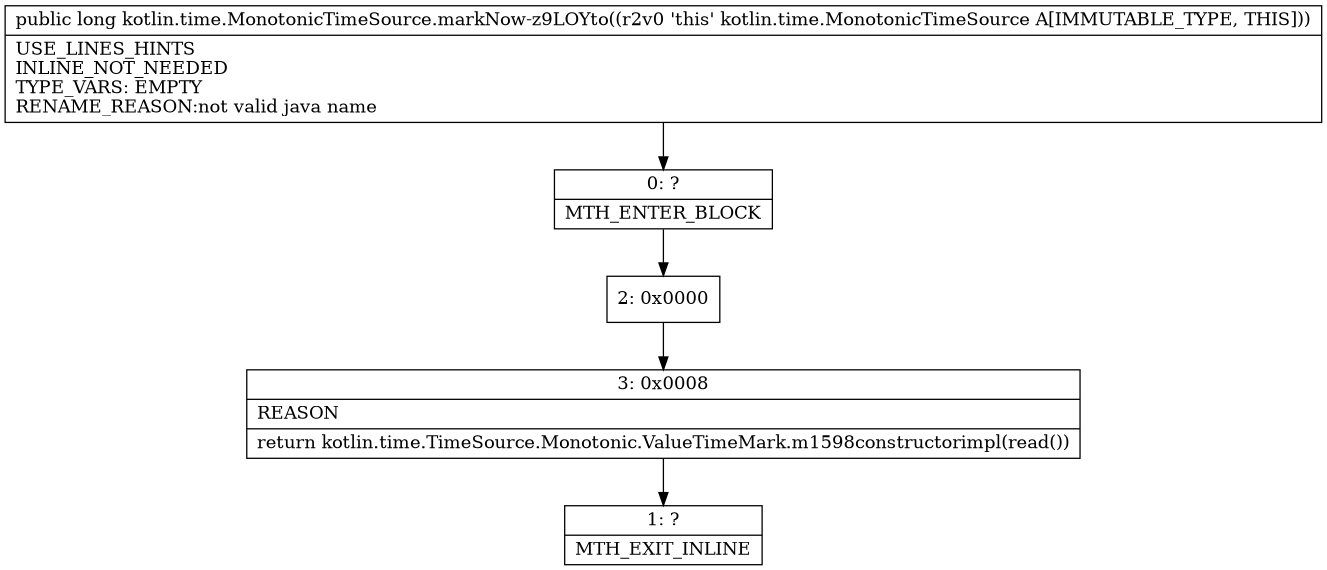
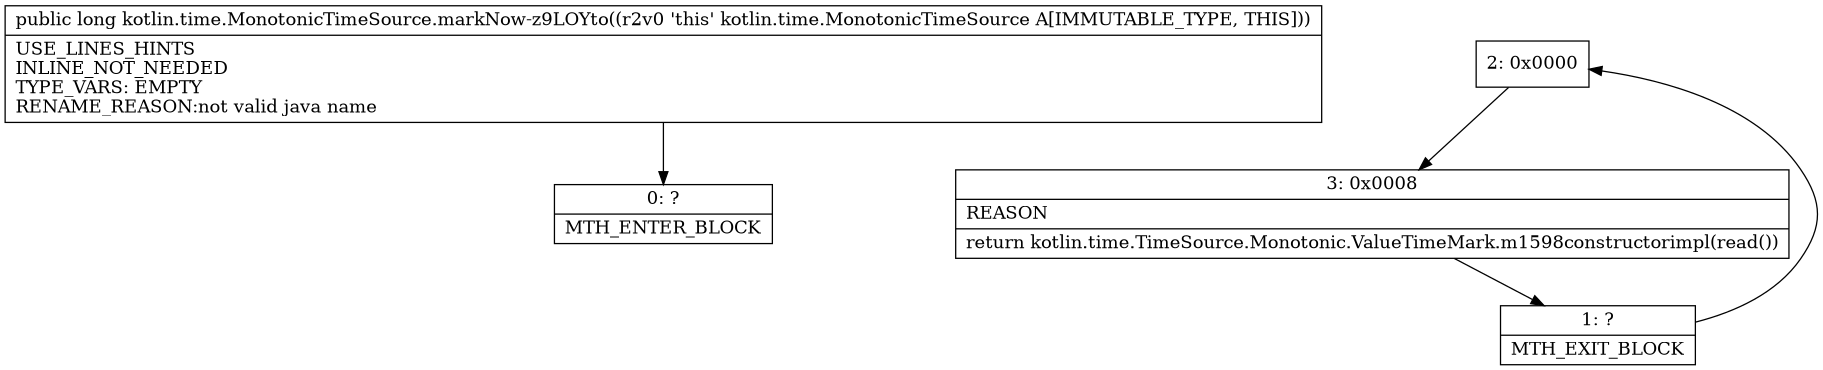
edge "0: ?" -> "2: 0x0000": now "1: ?" -> "2: 0x0000"
node "1: ?": text "MTH_EXIT_INLINE" -> "MTH_EXIT_BLOCK"
